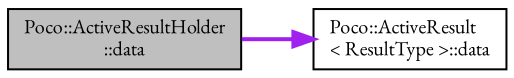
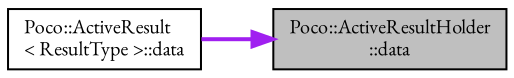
edge "Poco::ActiveResultHolder ::data" -> "Poco::ActiveResult < ResultType >::data": reversed
